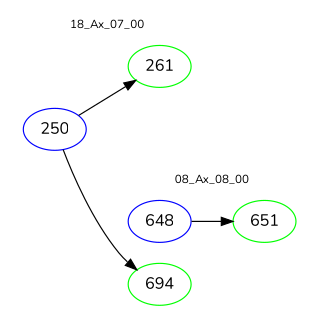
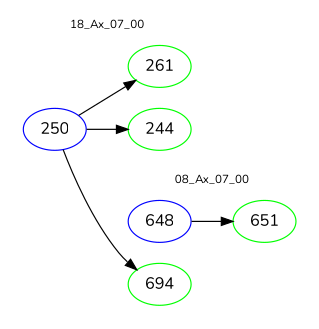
node "244": added
cluster "08_Ax_08_00": label "08_Ax_08_00" -> "08_Ax_07_00"
